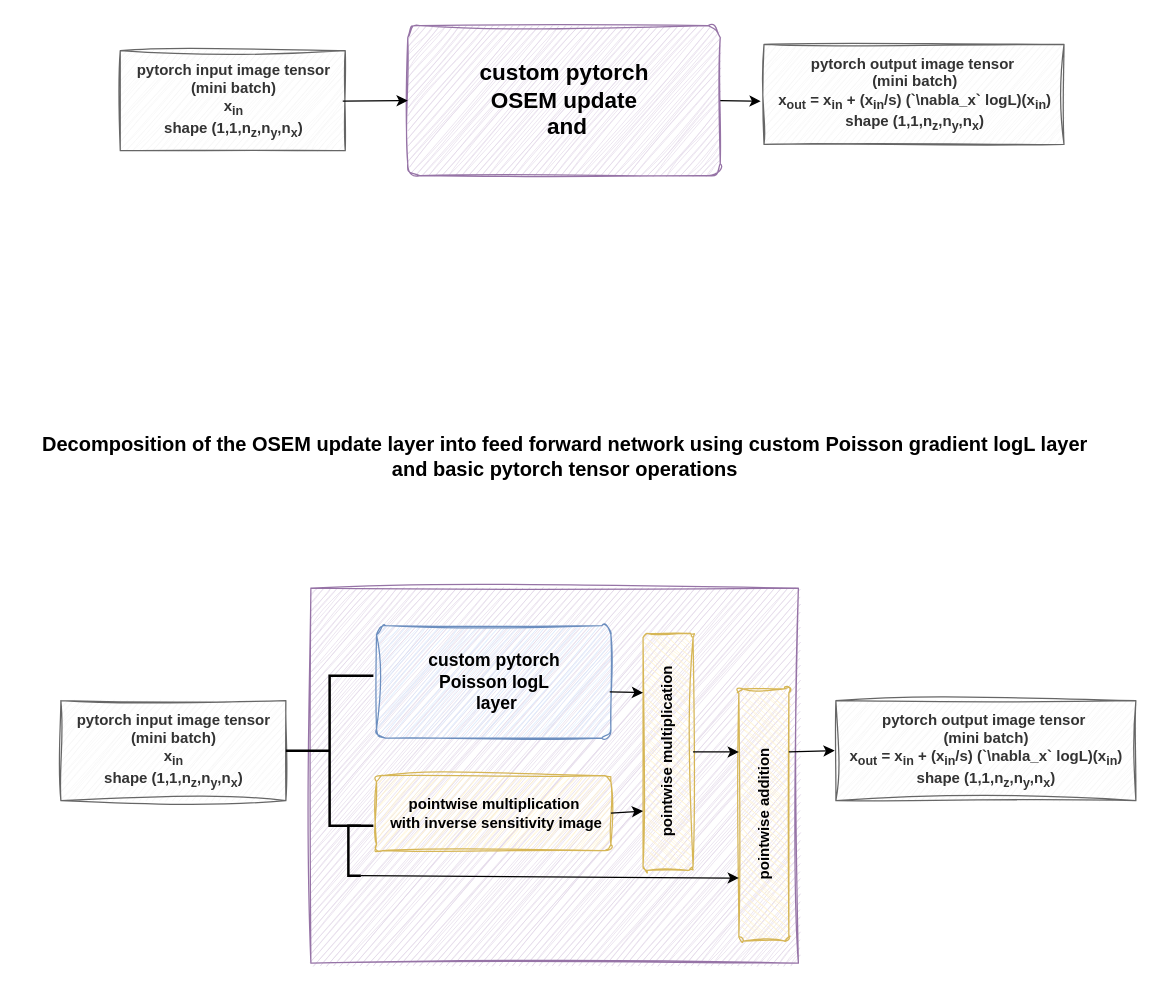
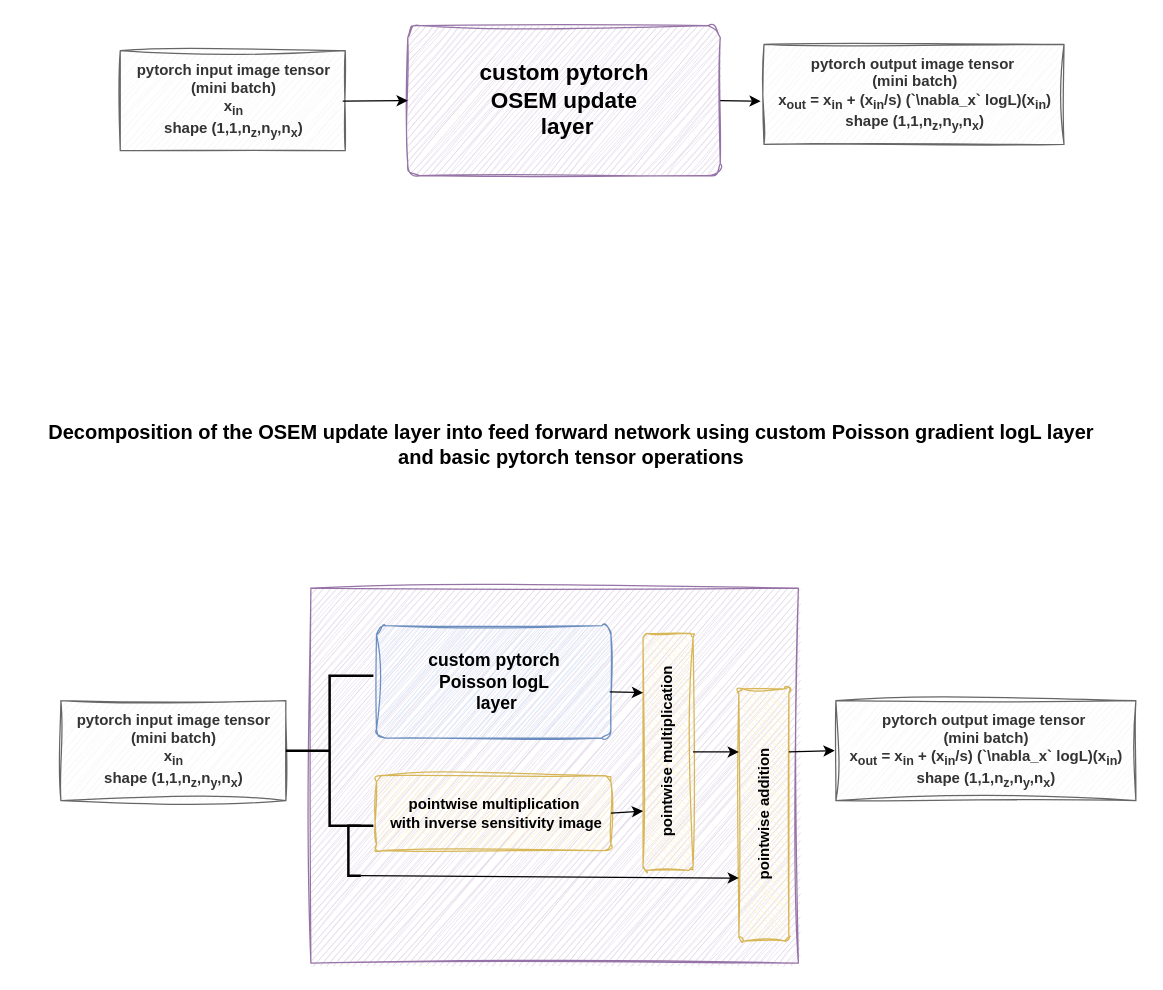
node "custom pytorch OSEM update and": label "custom pytorch OSEM update and" -> "custom pytorch OSEM update layer"
node "Decomposition of the OSEM update layer into feed forward network using custom Poisson gradient logL layer and basic pytorch tensor operations": moved (564, 457) -> (570, 444)
